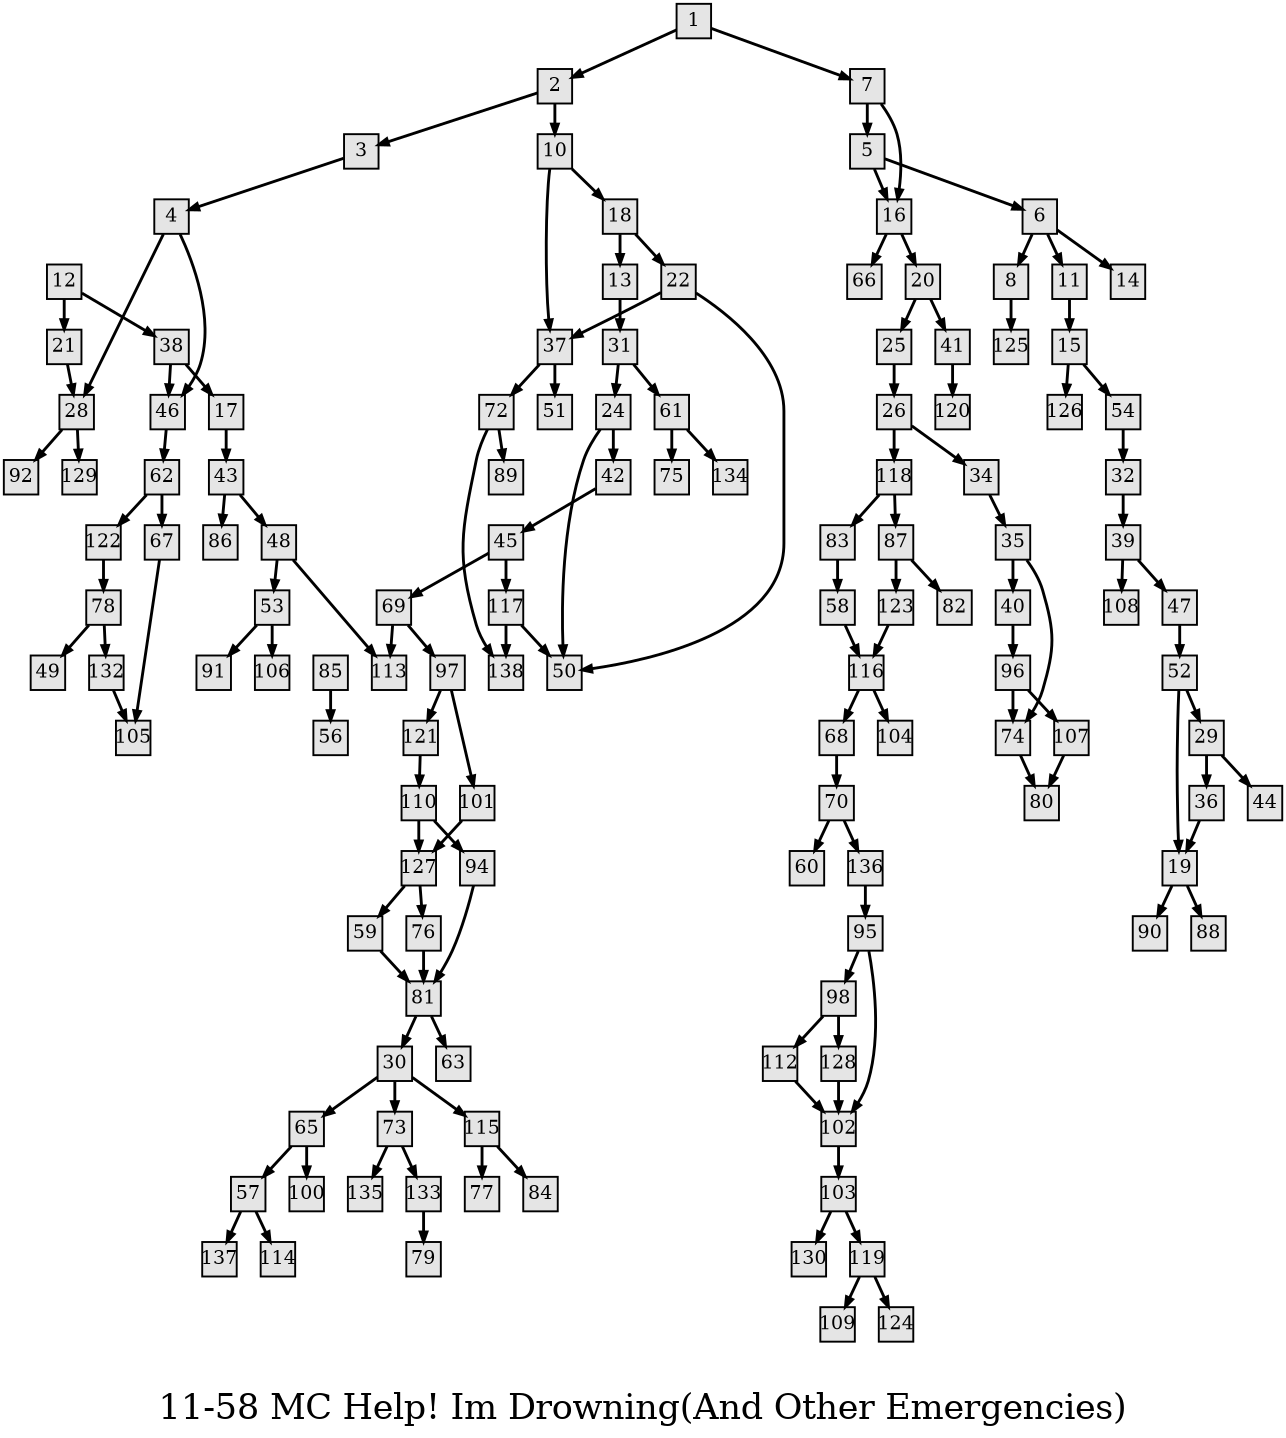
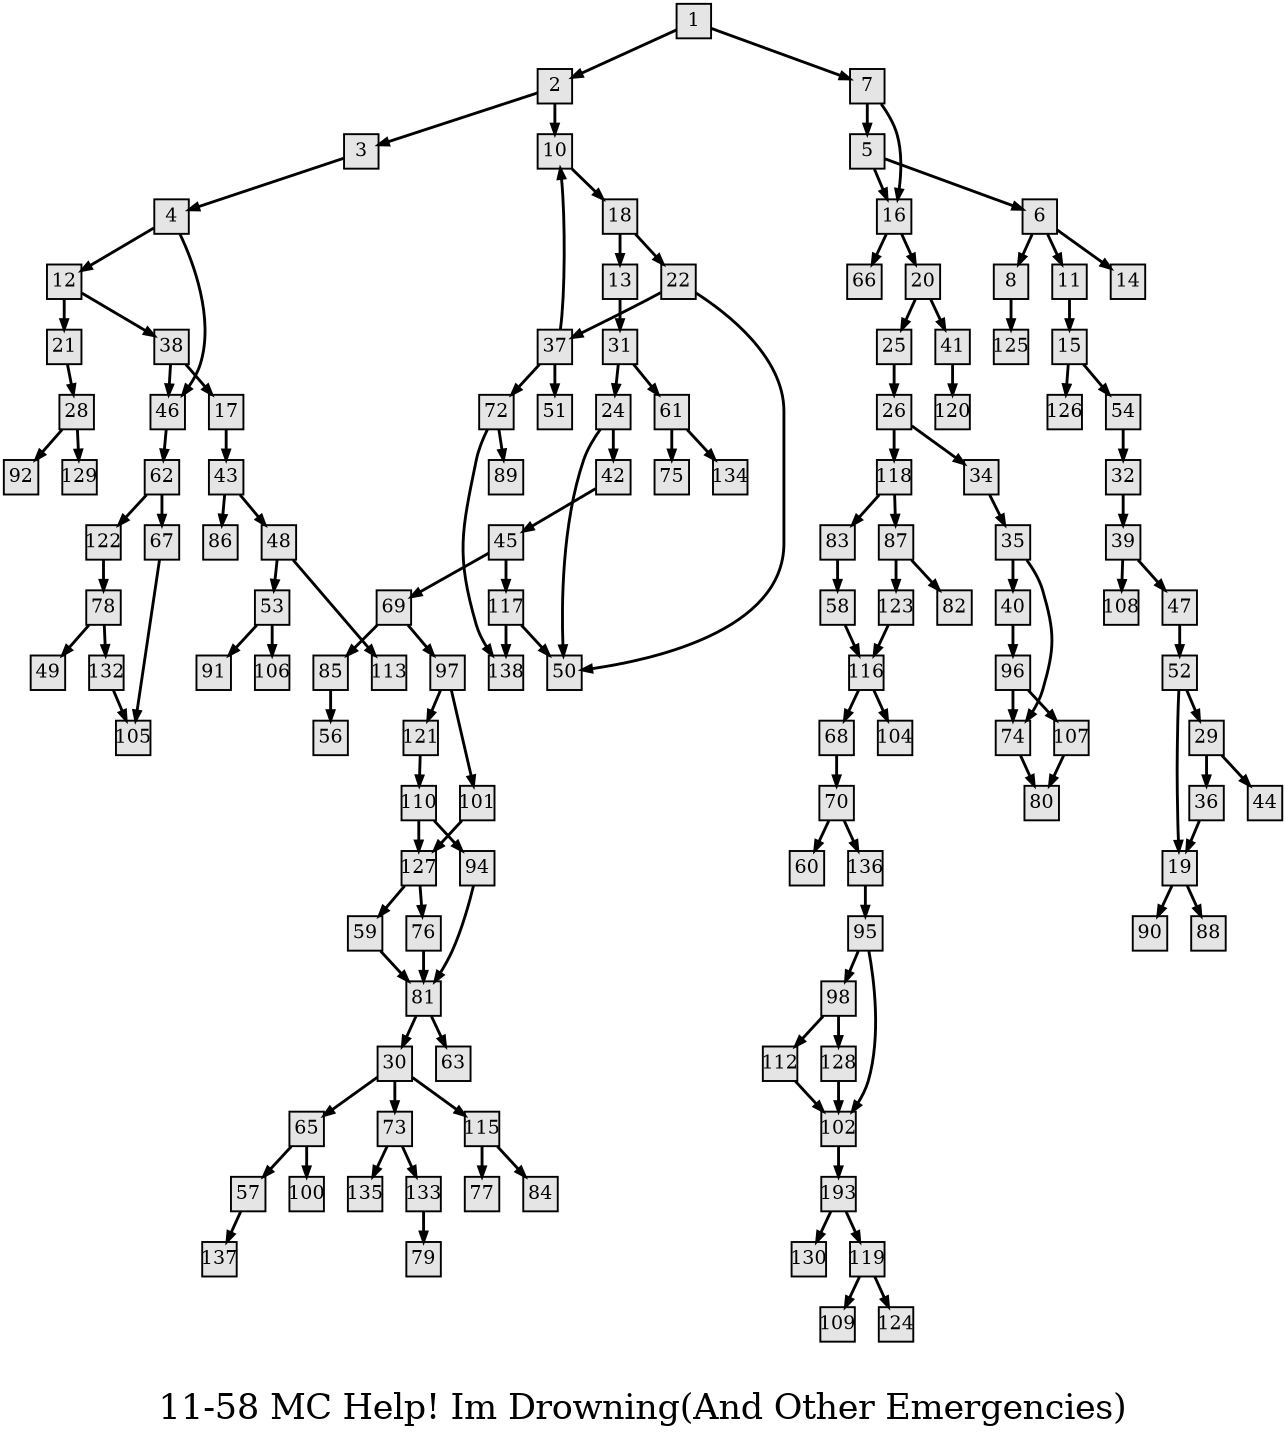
edge "10" -> "37": reversed
edge "4" -> "28": now "4" -> "12"
edge "69" -> "113": now "69" -> "85"
node "103": label "103" -> "193"
node "114": removed
